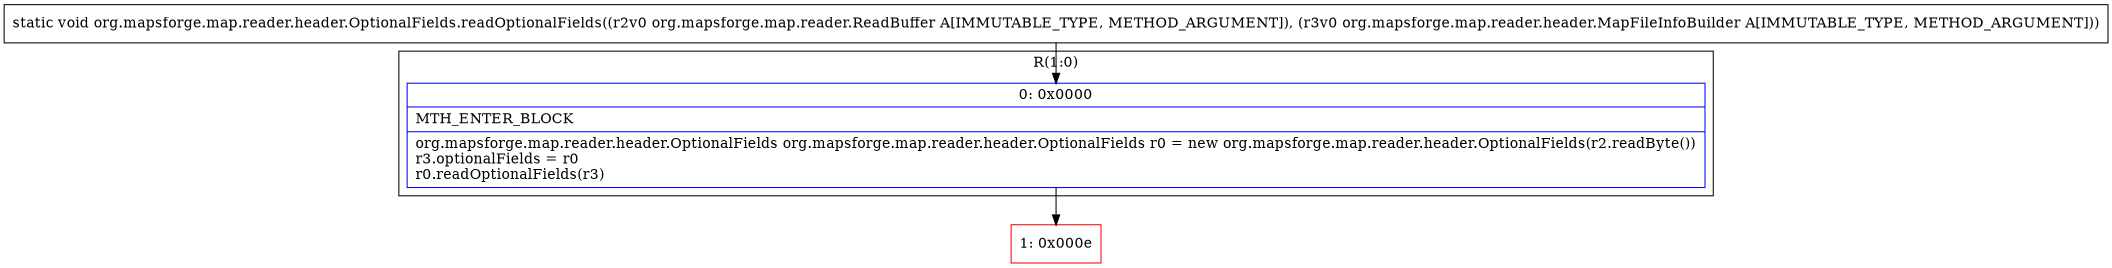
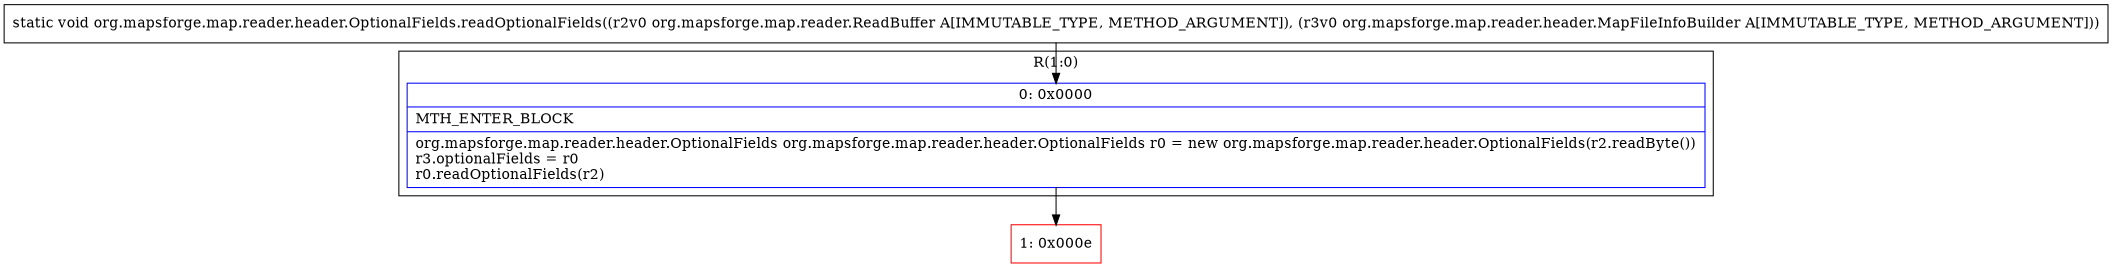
node "0: 0x0000": text "r0.readOptionalFields(r3)" -> "r0.readOptionalFields(r2)"
